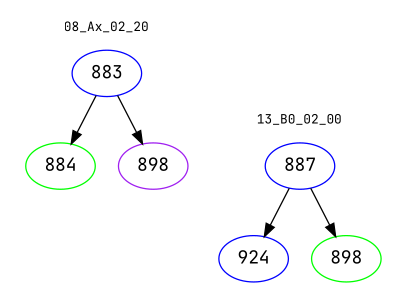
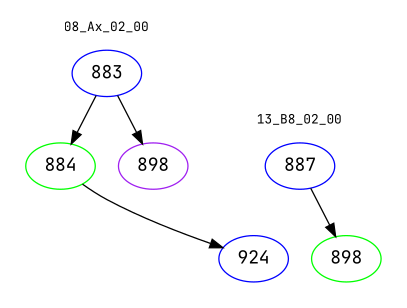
cluster "08_Ax_02_20": label "08_Ax_02_20" -> "08_Ax_02_00"
cluster "13_B0_02_00": label "13_B0_02_00" -> "13_B8_02_00"
edge "887" -> "924": now "884" -> "924"
